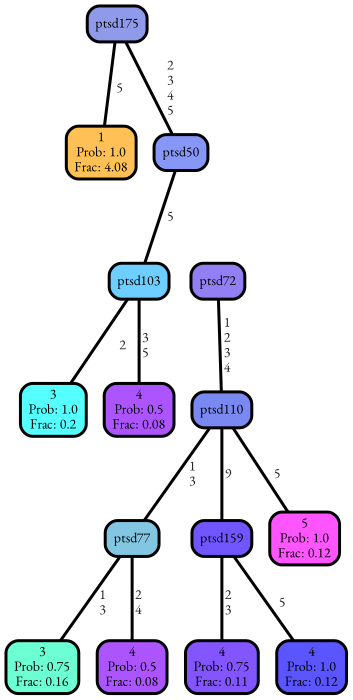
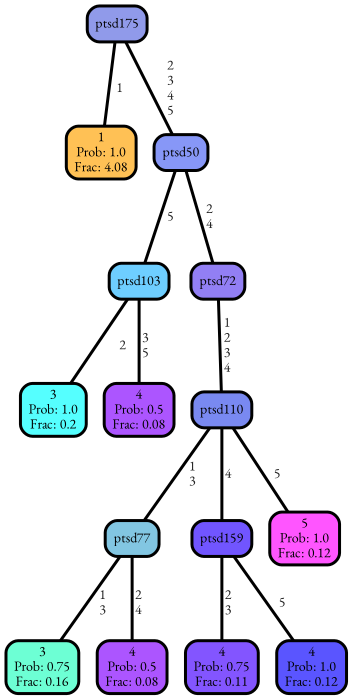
edge "ptsd175" -- "1 Prob: 1.0 Frac: 4.08": label " 5" -> " 1"
edge "ptsd50" -- "ptsd72": added, label "2 4"
edge "ptsd110" -- "ptsd159": label " 9" -> " 4"
